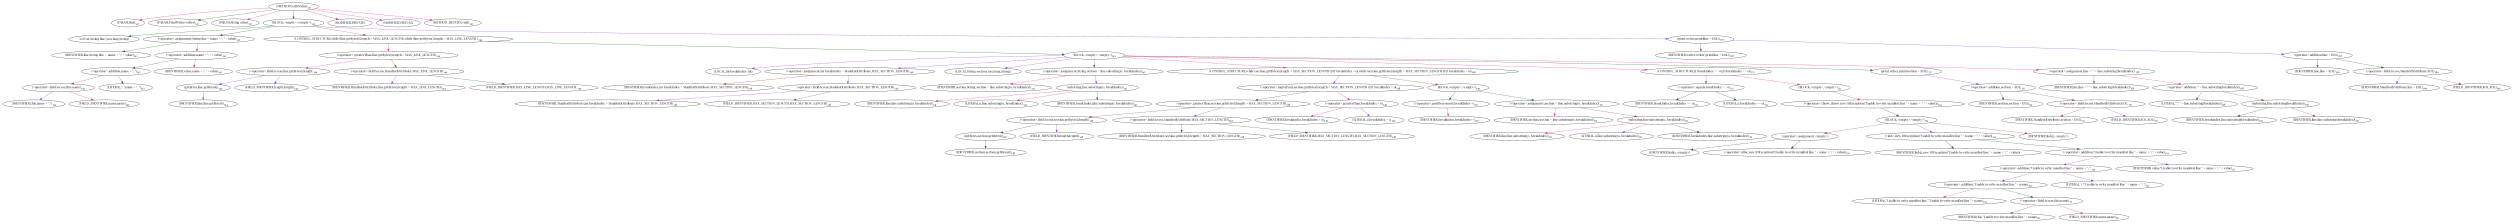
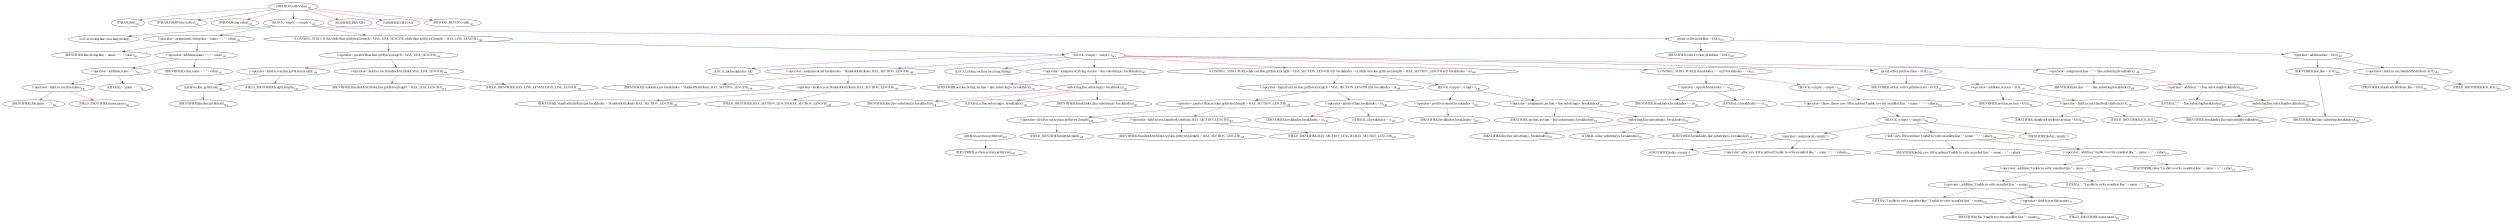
node "(IDENTIFIER,Manifest$Attribute,line + EOL)": text "360" -> "363"
node "(IDENTIFIER,writer,writer.print(section + EOL))": added
edge "(substring,line.substring(breakIndex))" -> "(IDENTIFIER,line,line.substring(breakIndex))": now "(IDENTIFIER,line,line + EOL)" -> "(IDENTIFIER,line,line.substring(breakIndex))"
node "(<operator>.fieldAccess,section.getBytes().length)": text "348" -> "448"
edge "(<operator>.fieldAccess,section.getBytes().length)" -> "(getBytes,section.getBytes())": removed
